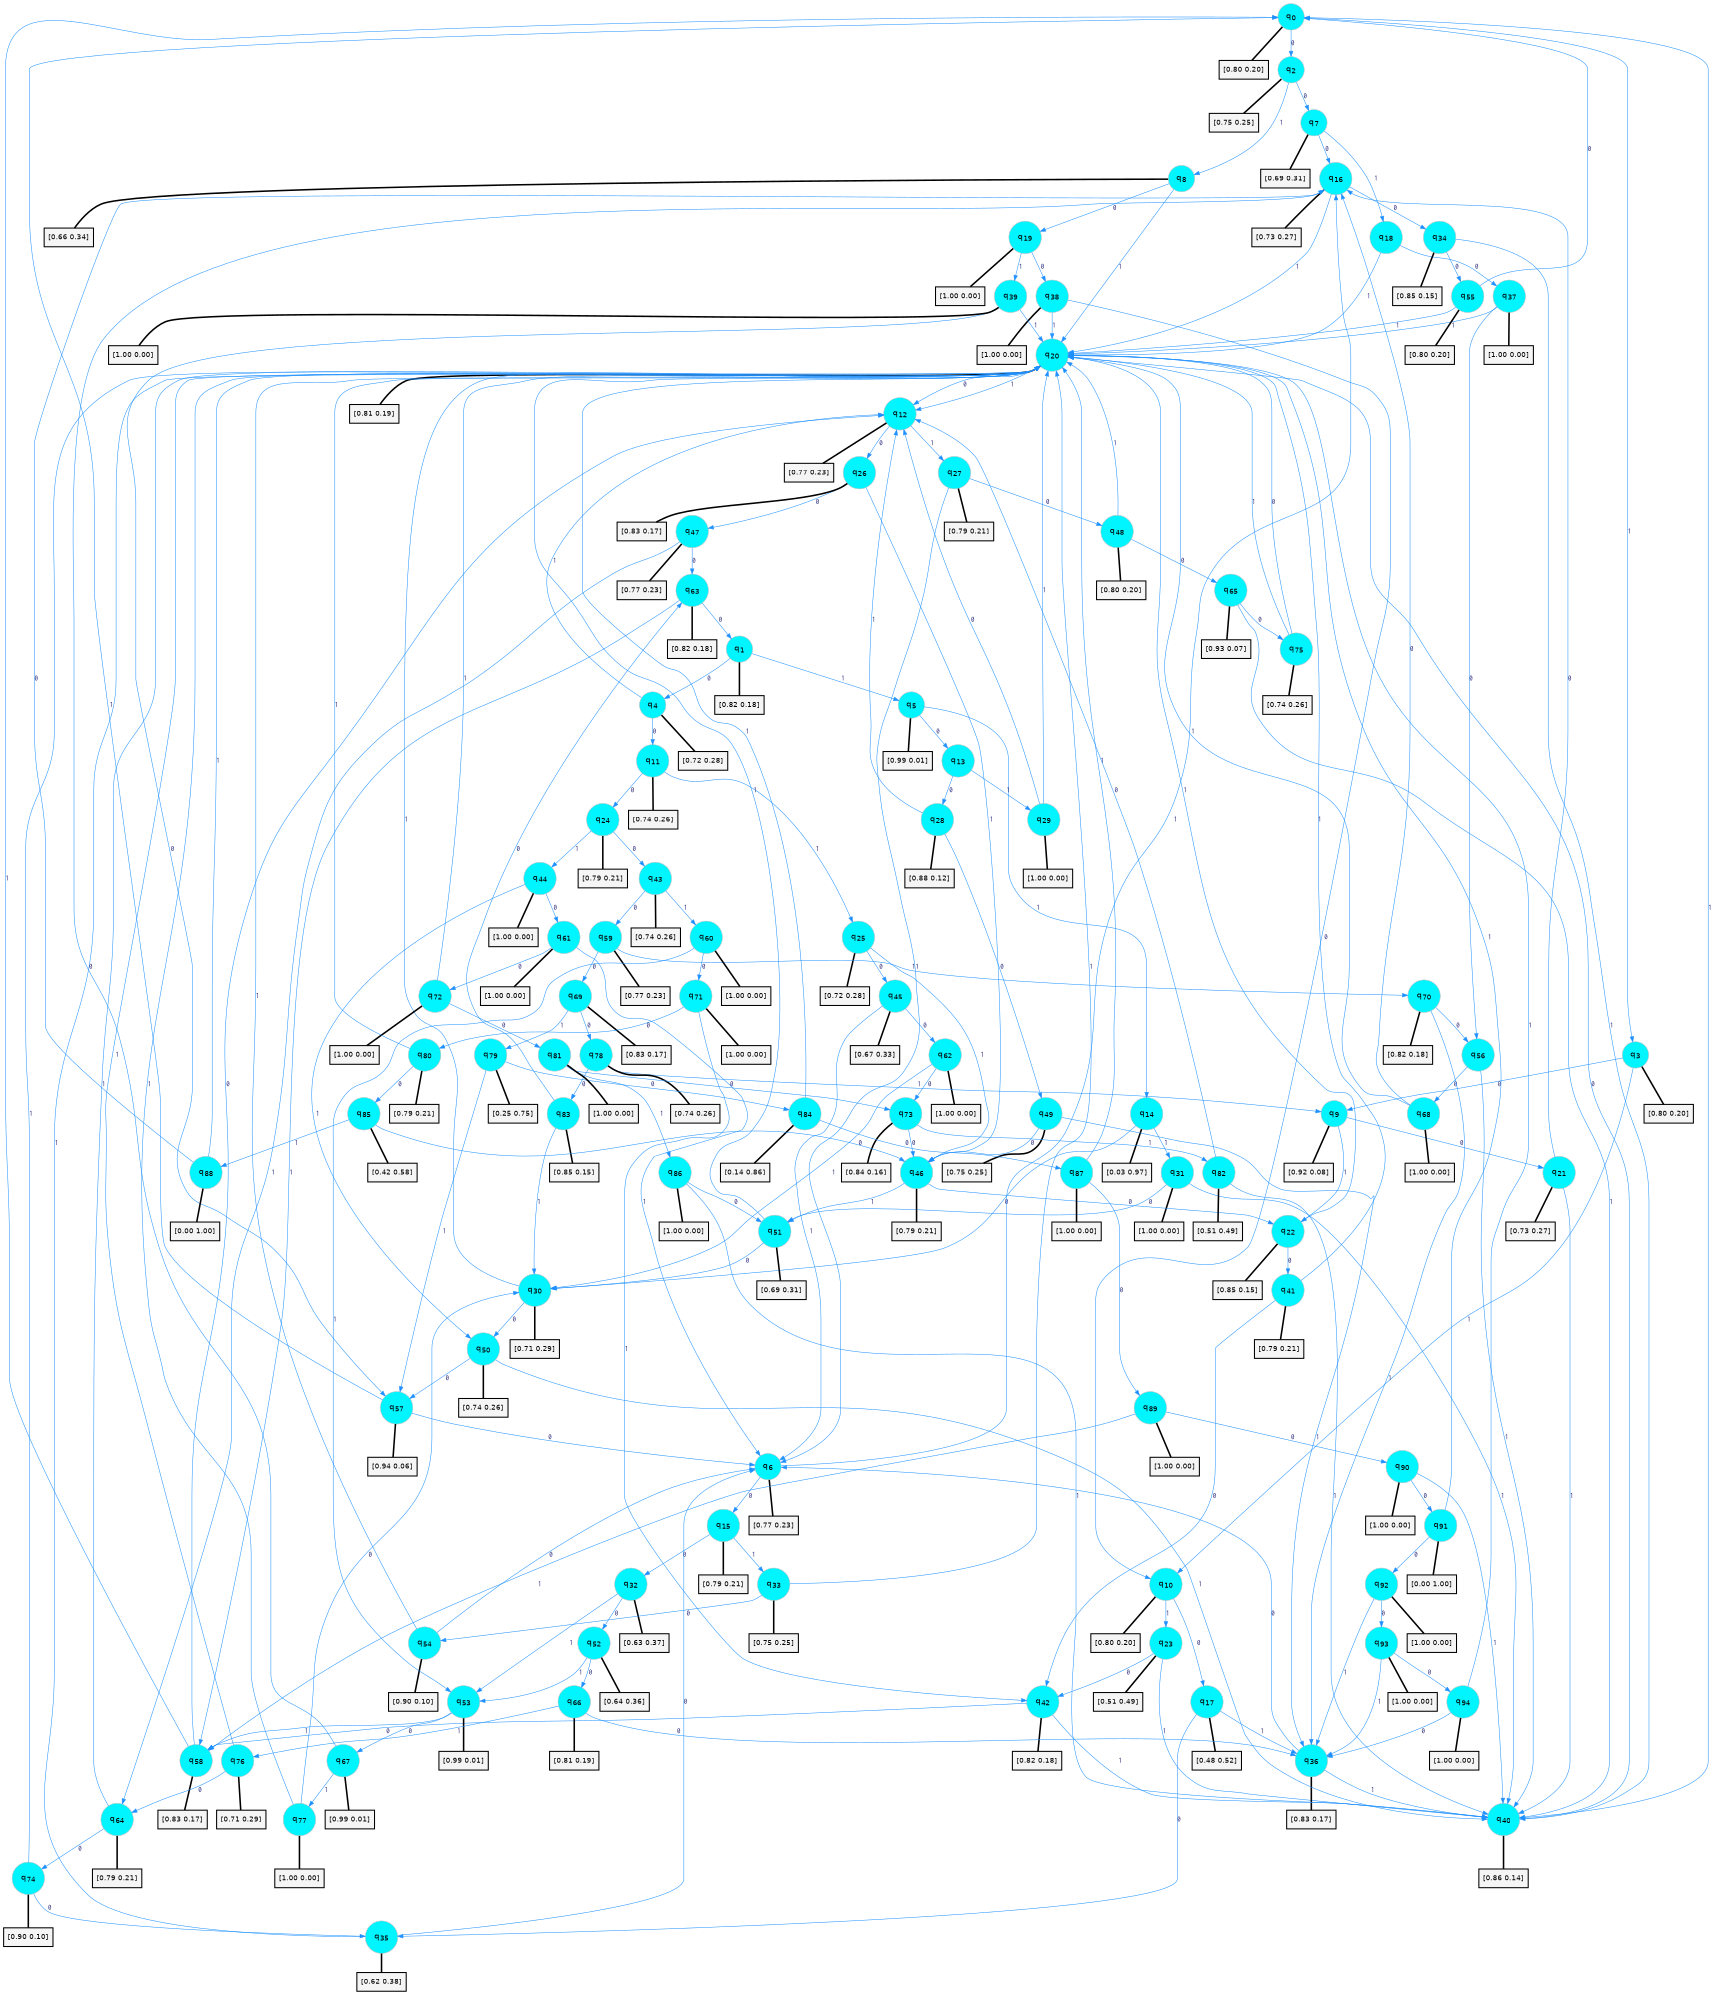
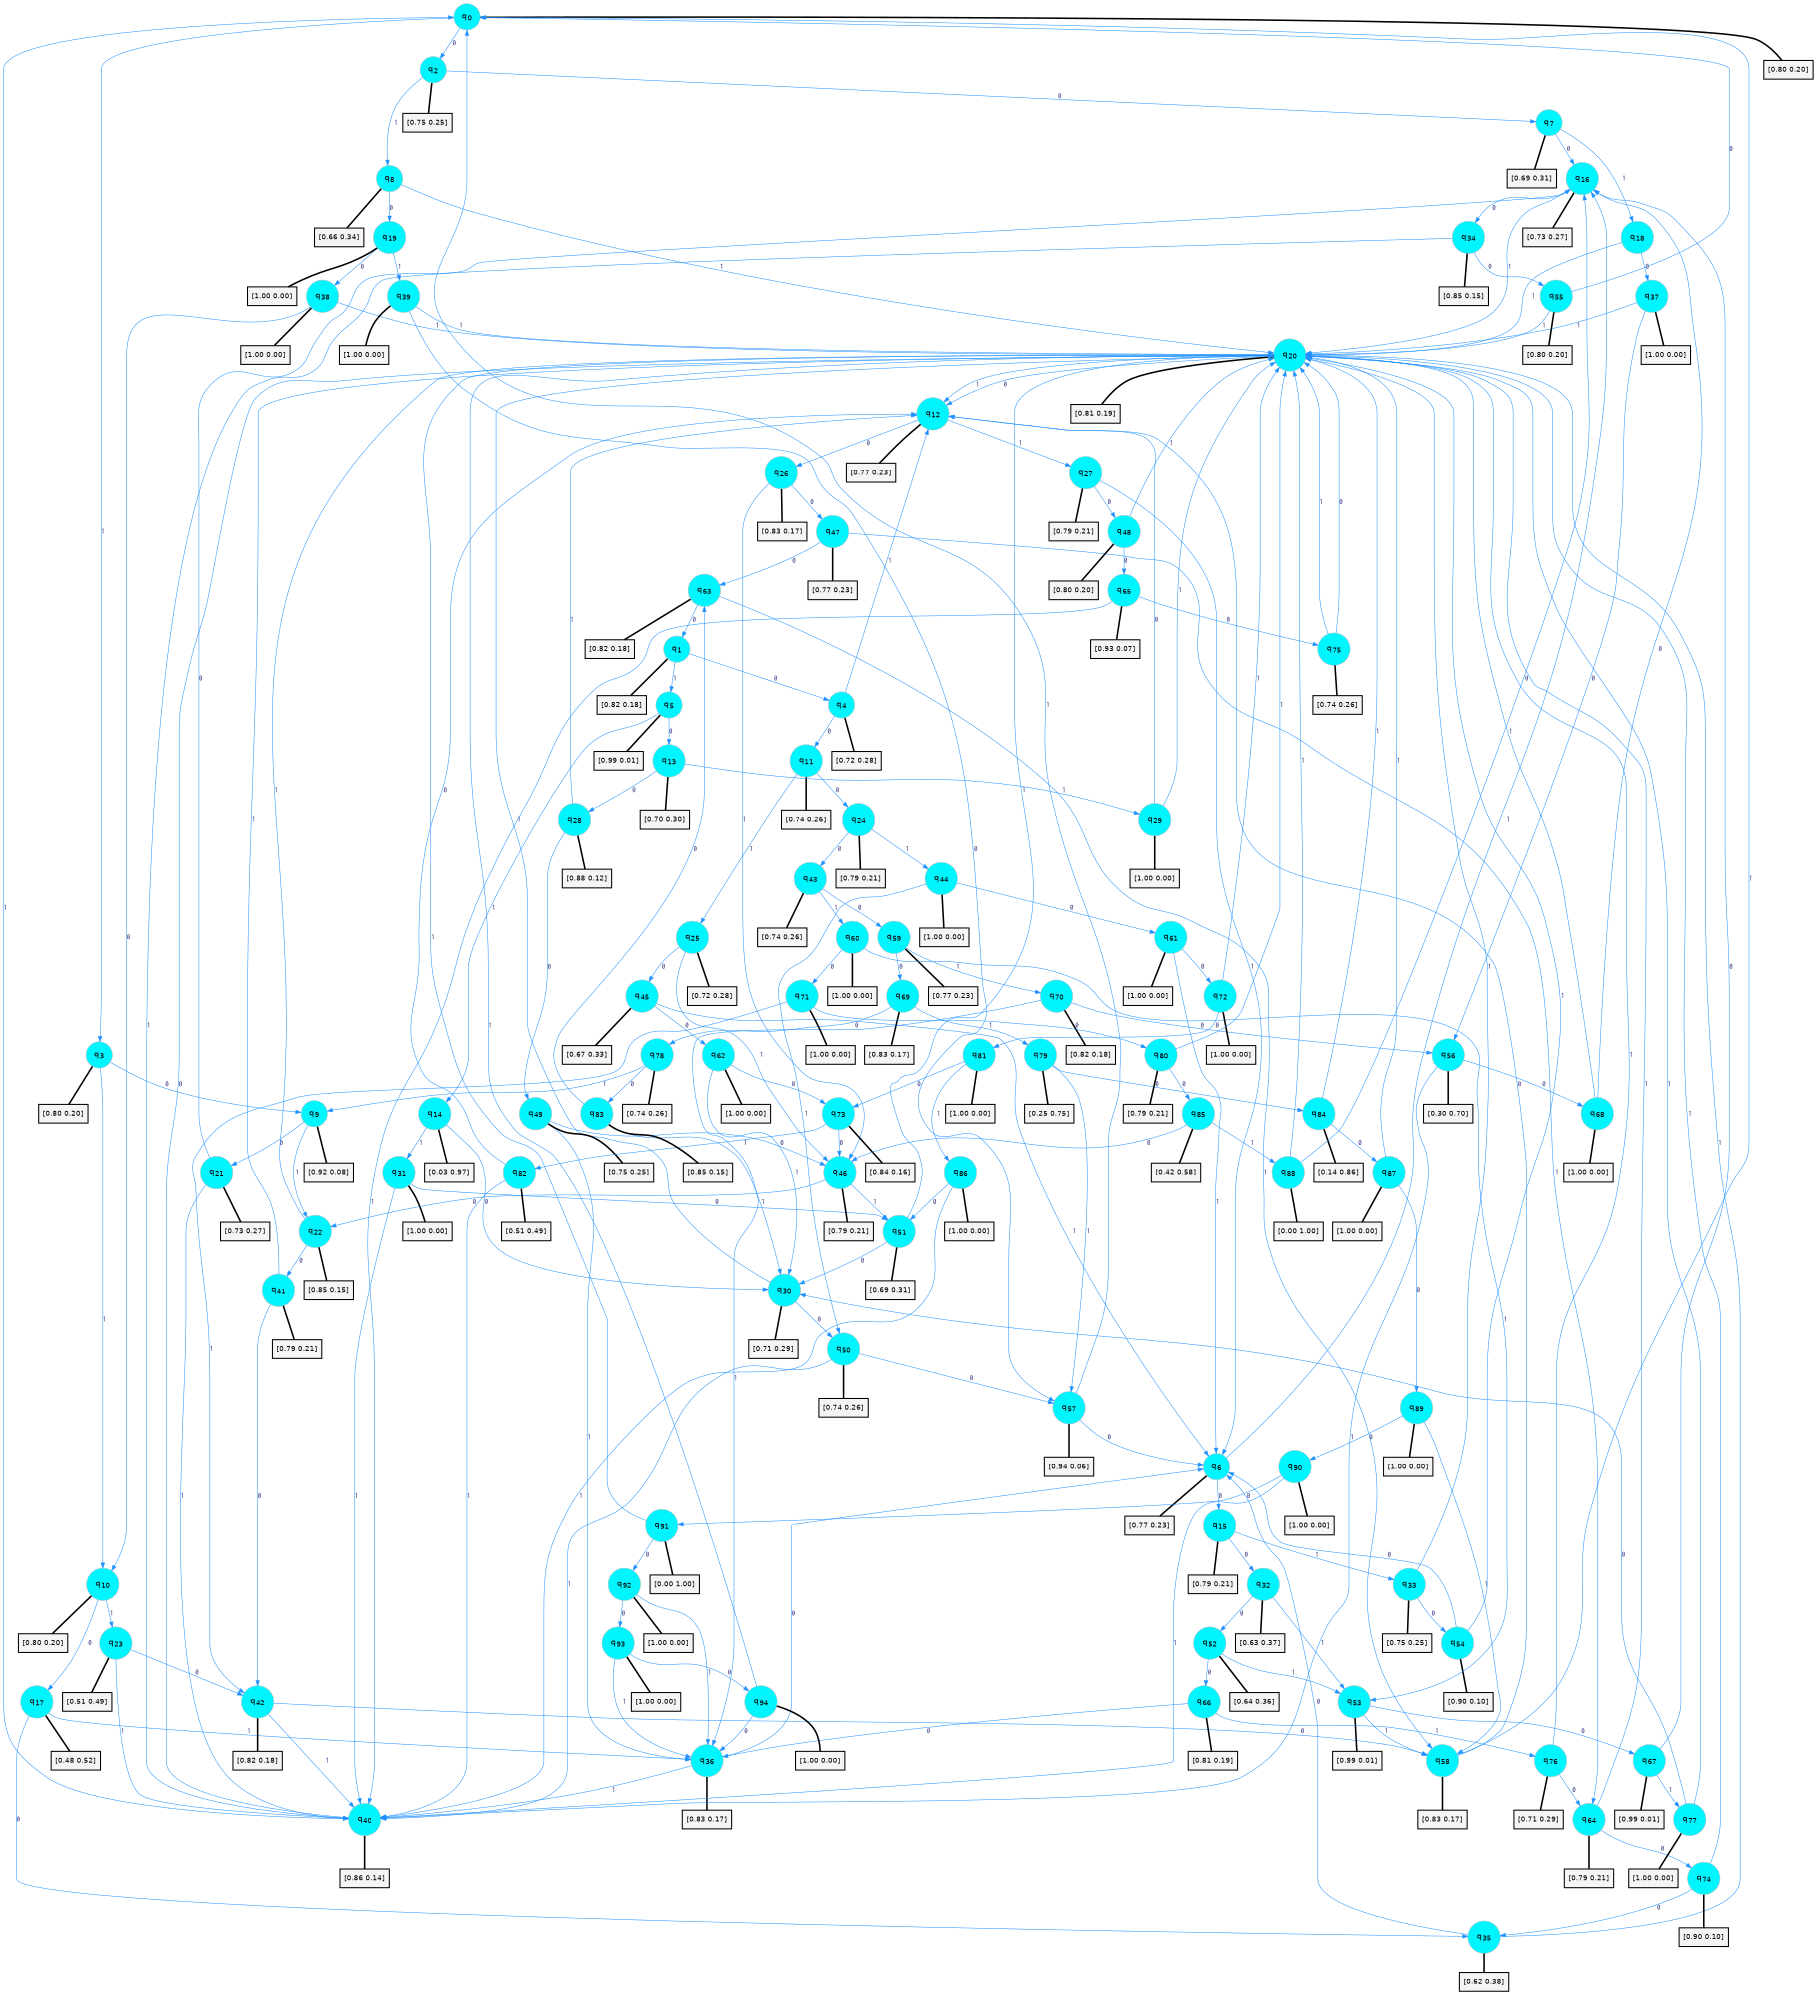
node "[0.70 0.30]": added
node "[0.30 0.70]": added
